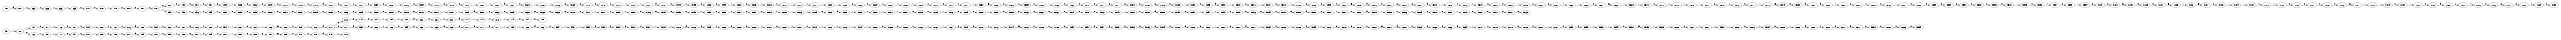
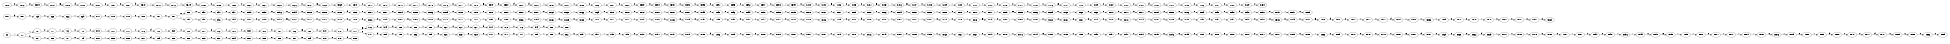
edge "S310" -> "S313": removed, label "N"
node "S48": removed
